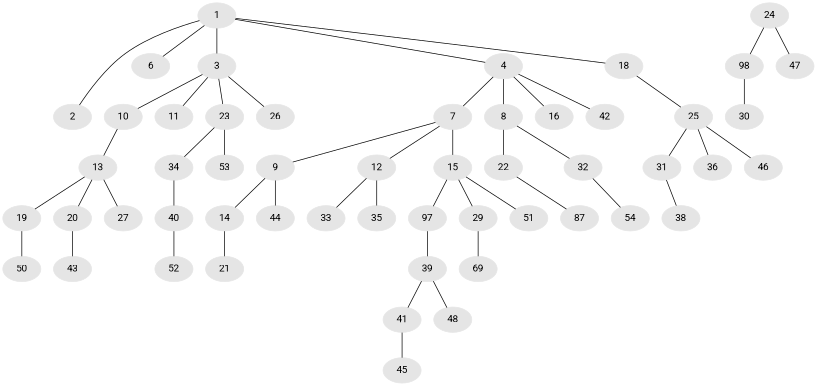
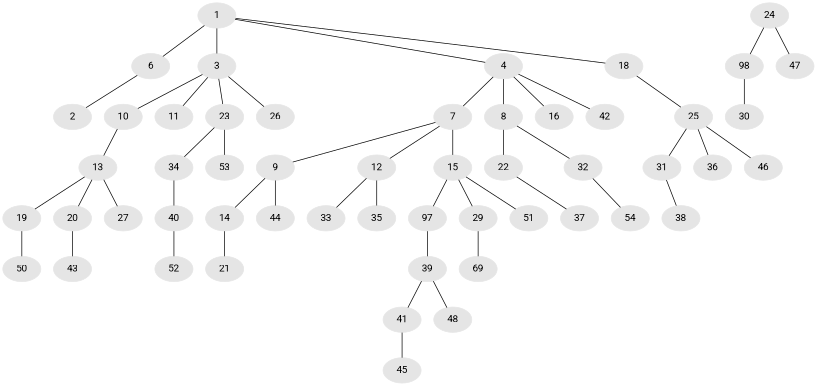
edge "1" -- "2": now "6" -- "2"
node "87": label "87" -> "37"
